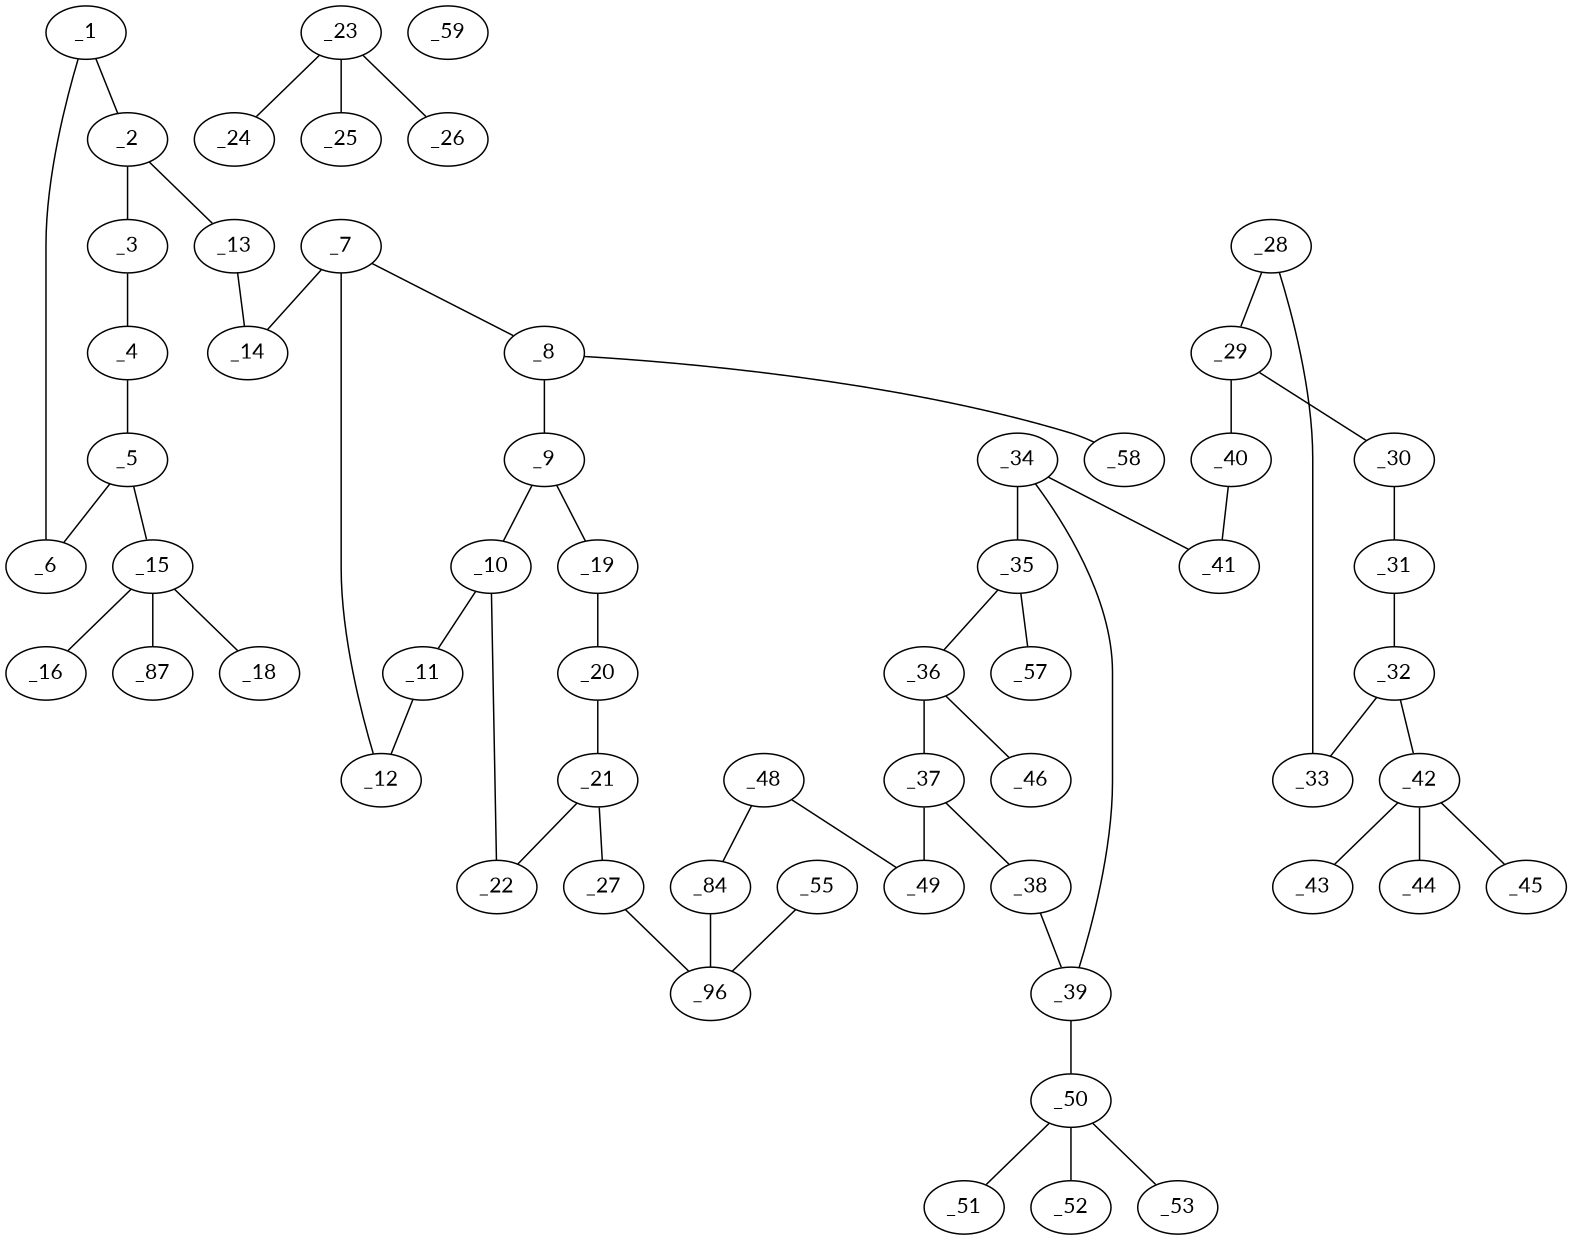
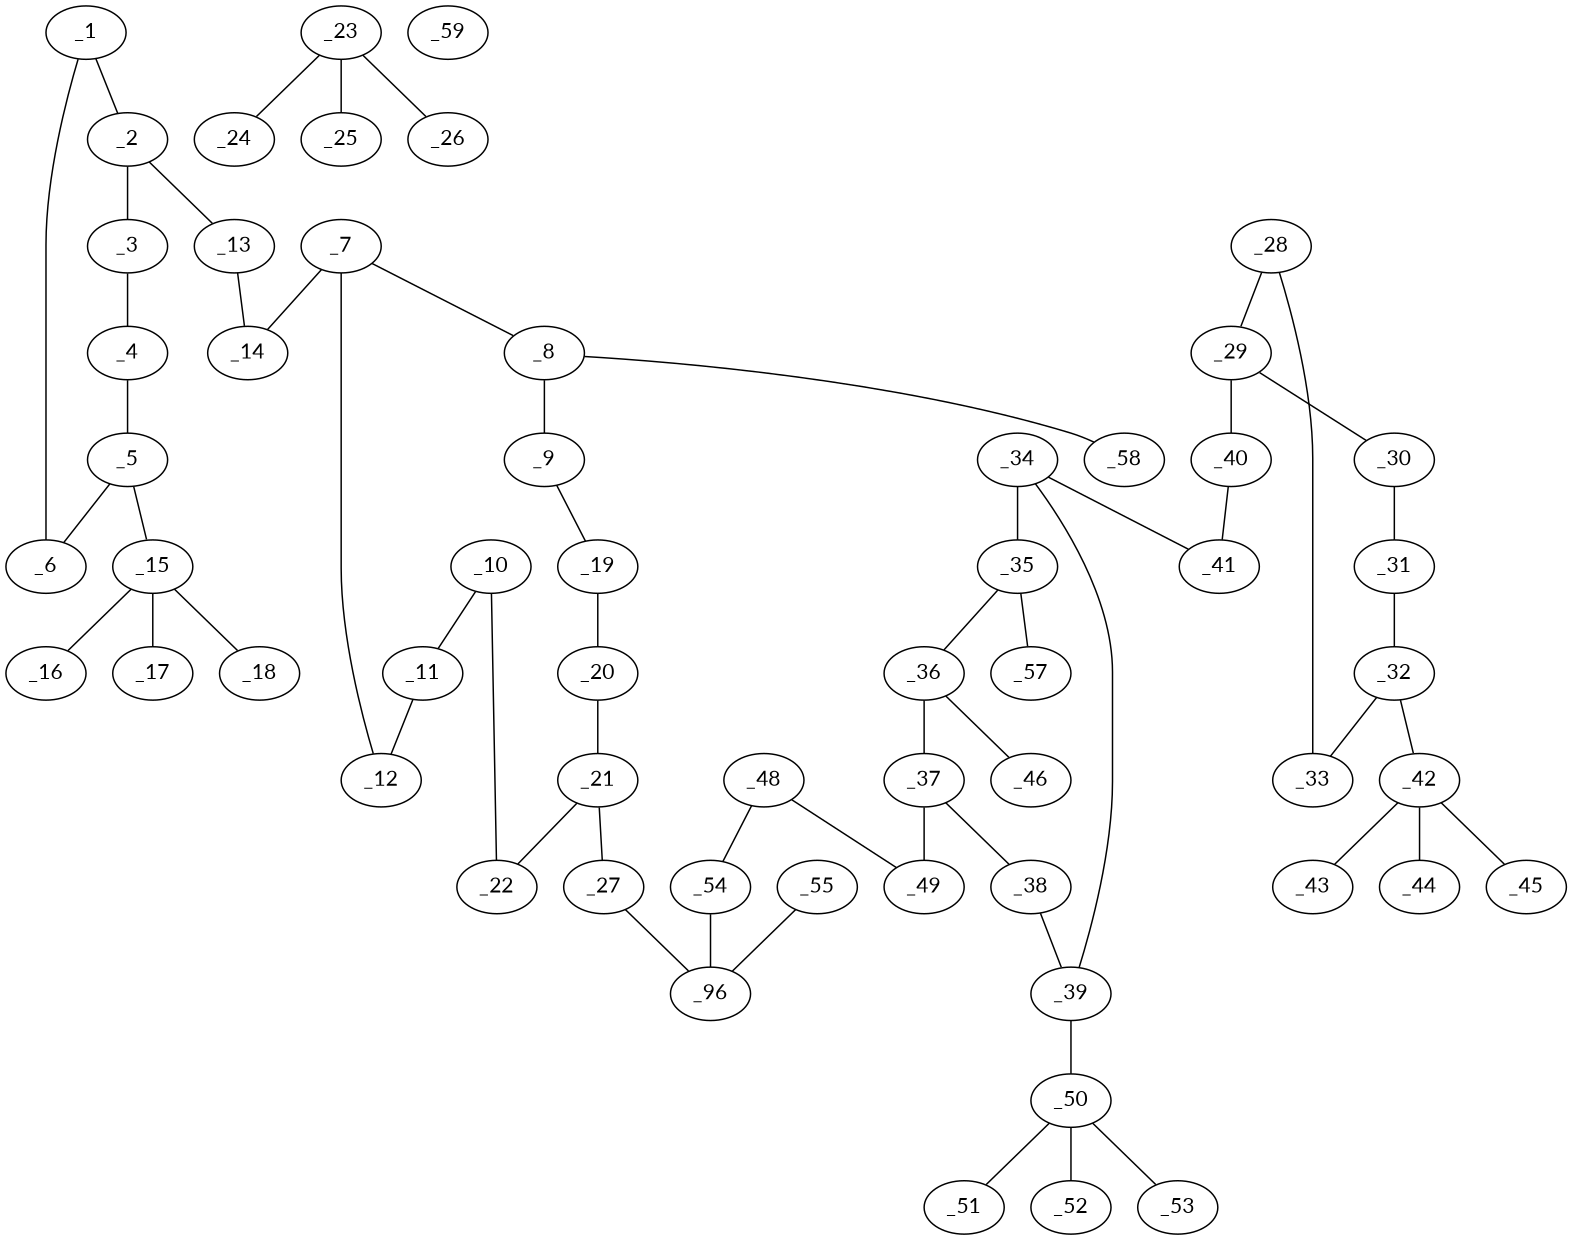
edge "_9" -- "_10": removed
node "_87": label "_87" -> "_17"
node "_84": label "_84" -> "_54"
